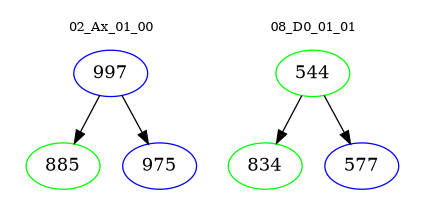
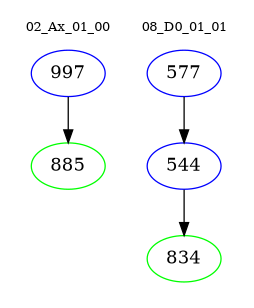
node "544": color green -> blue
edge "544" -> "577": reversed
node "975": removed
